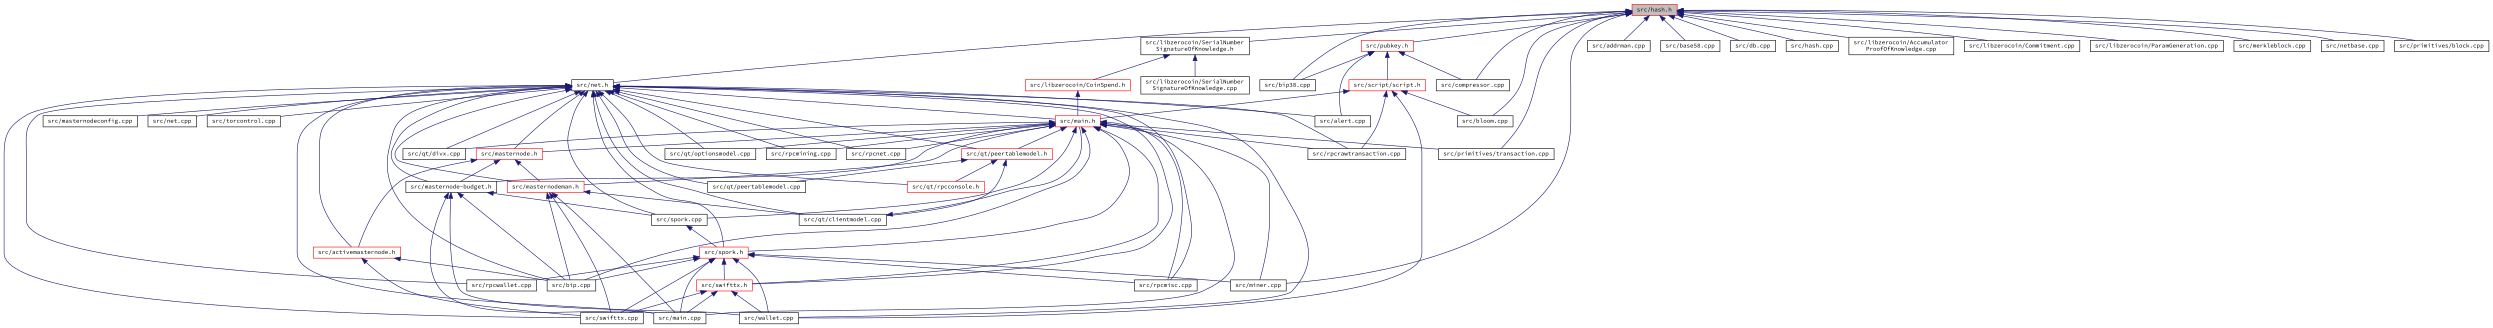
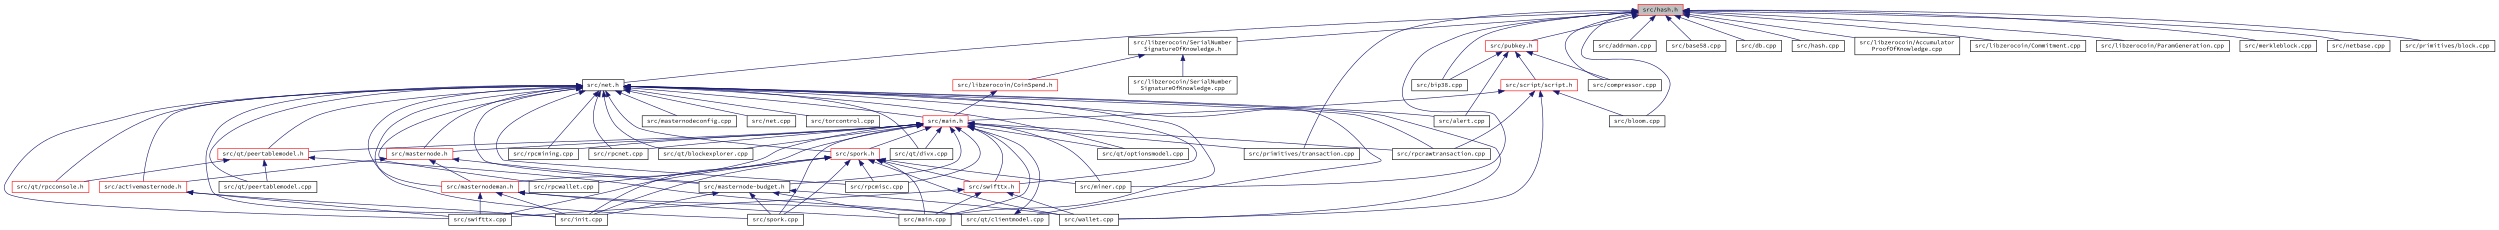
node "src/qt/blockexplorer.cpp": added
edge "src/spork.h" -> "src/spork.cpp": reversed
node "src/bip.cpp": label "src/bip.cpp" -> "src/init.cpp"
